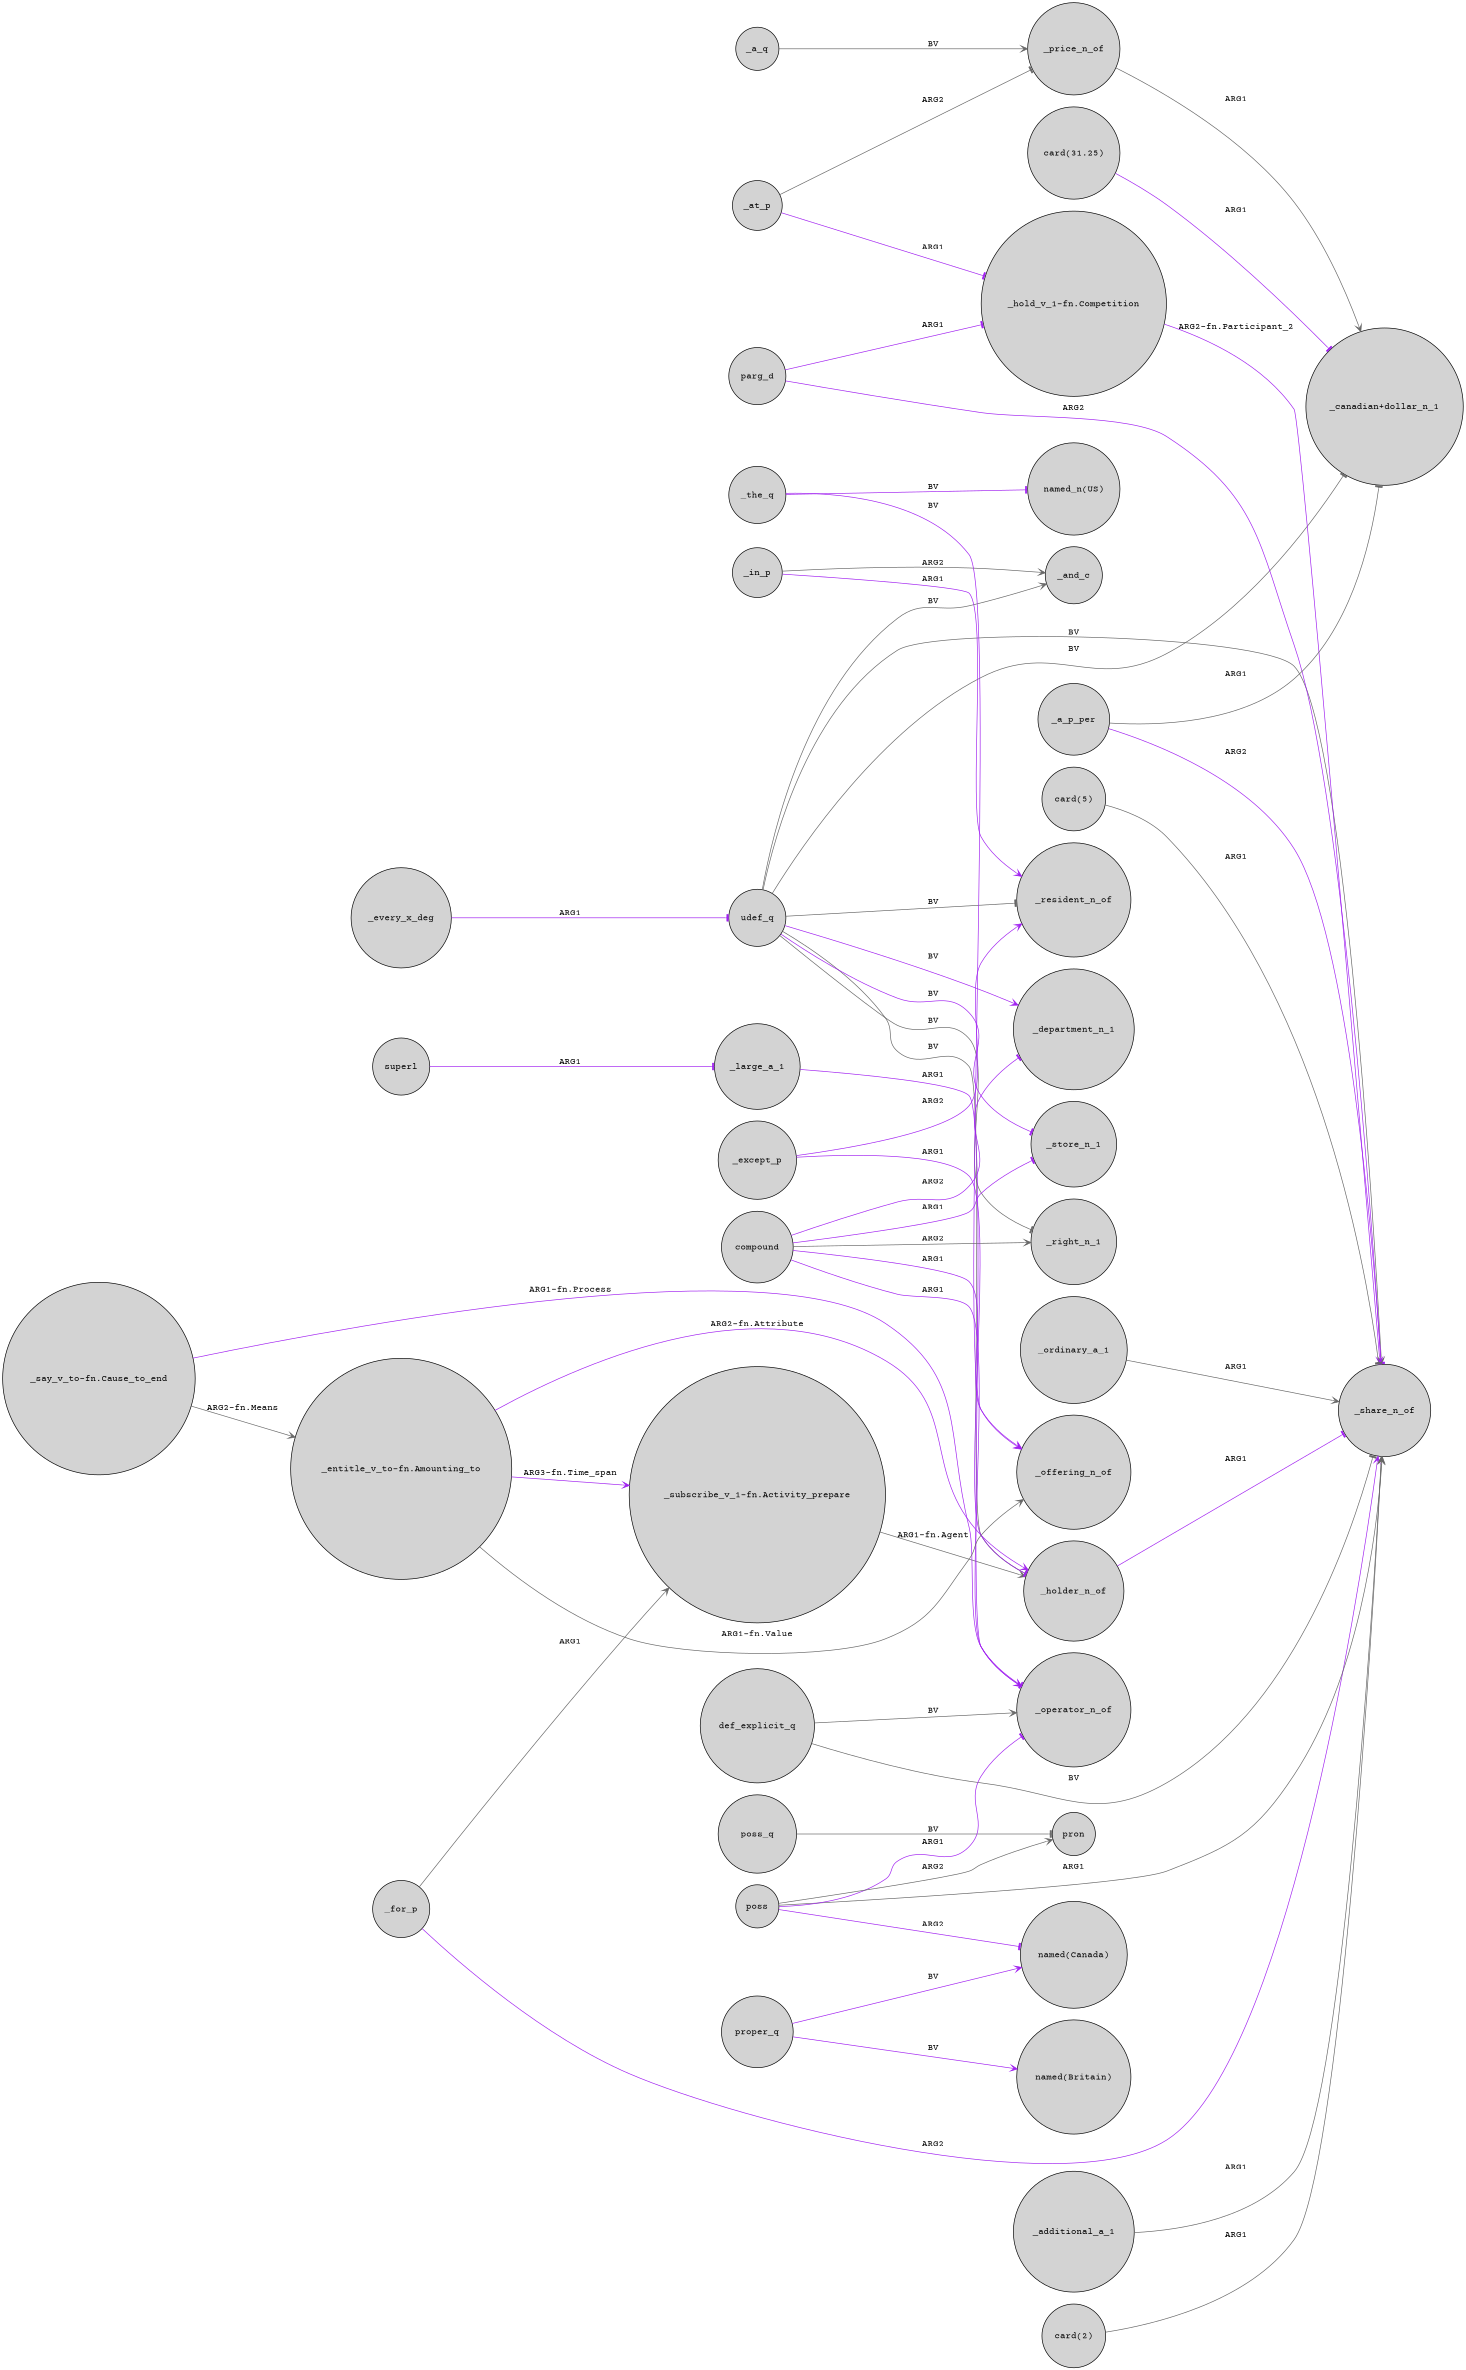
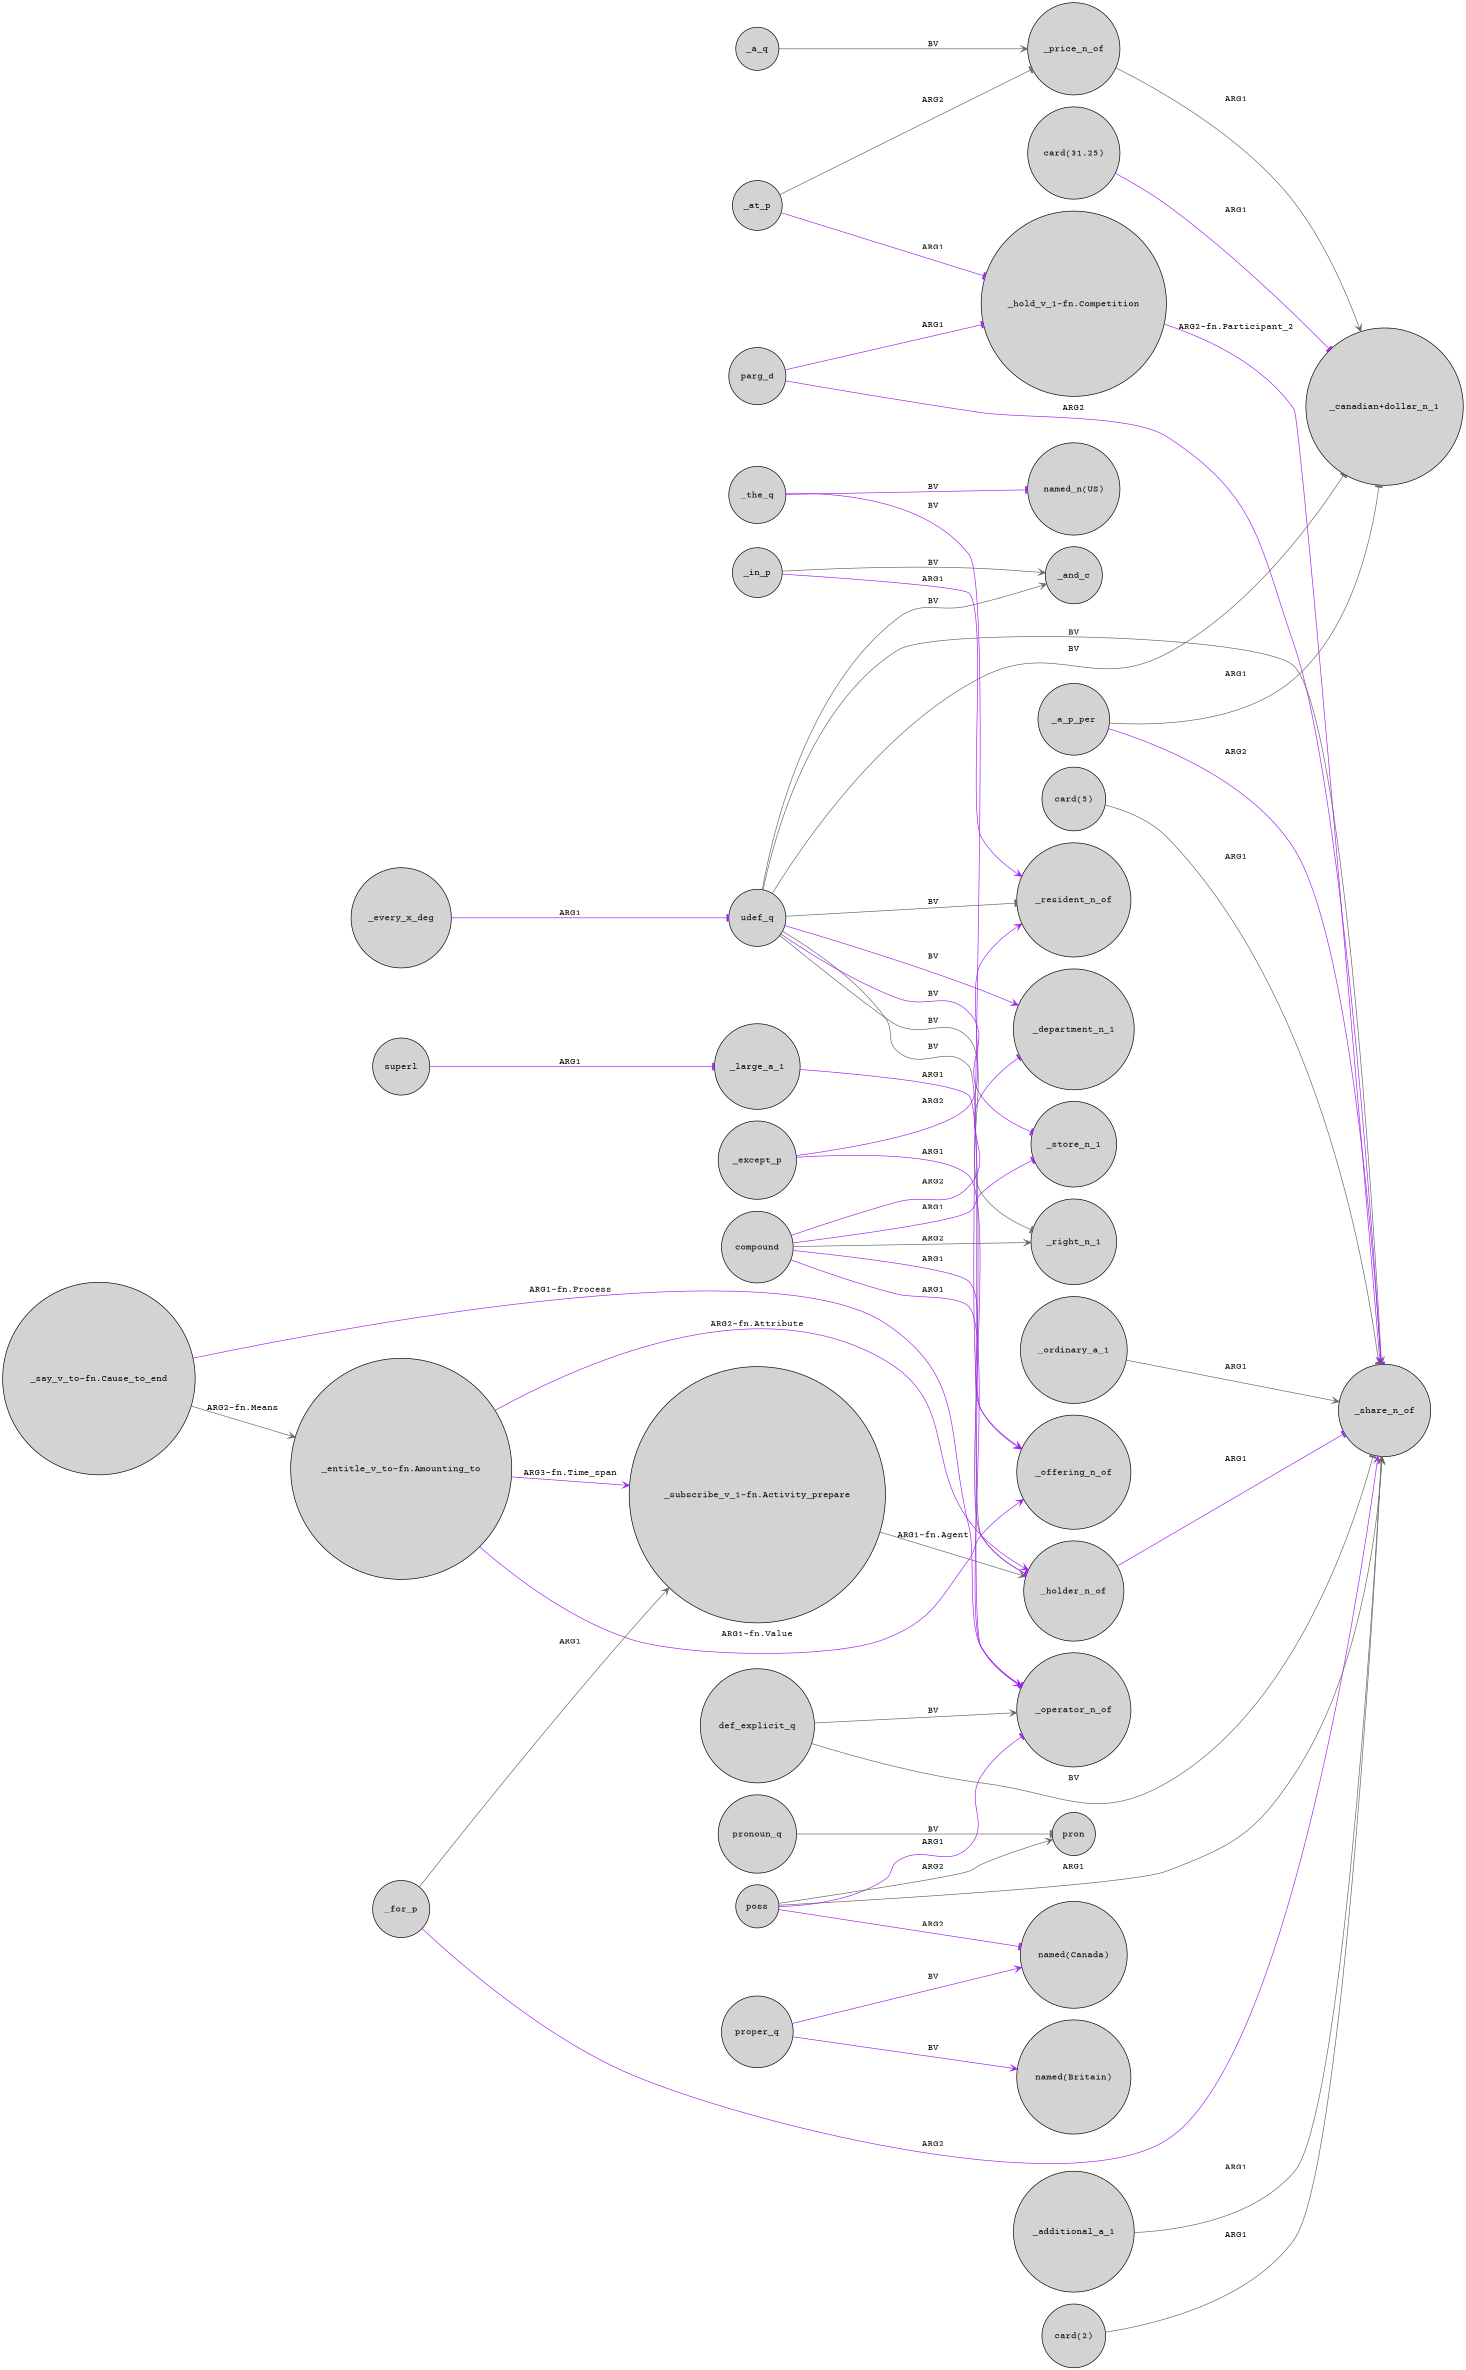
edge "_in_p" -> "_and_c": label "ARG2" -> "BV"
edge "_entitle_v_to-fn.Amounting_to" -> "_offering_n_of": color gray40 -> purple
node "poss_q": label "poss_q" -> "pronoun_q"
